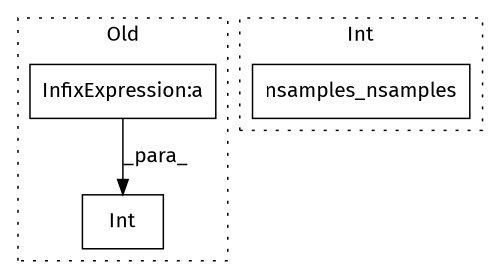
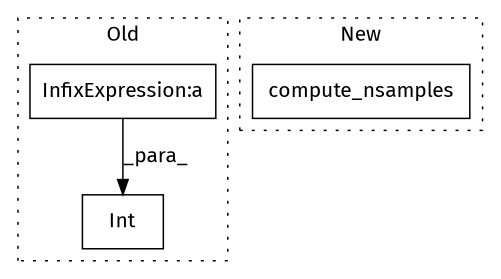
cluster "Int": label "Int" -> "New"
node "nsamples_nsamples": label "nsamples_nsamples" -> "compute_nsamples"
